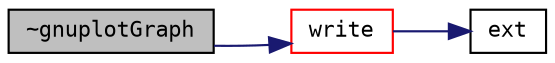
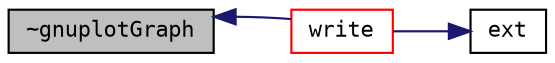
edge "~gnuplotGraph" -> "write": reversed
